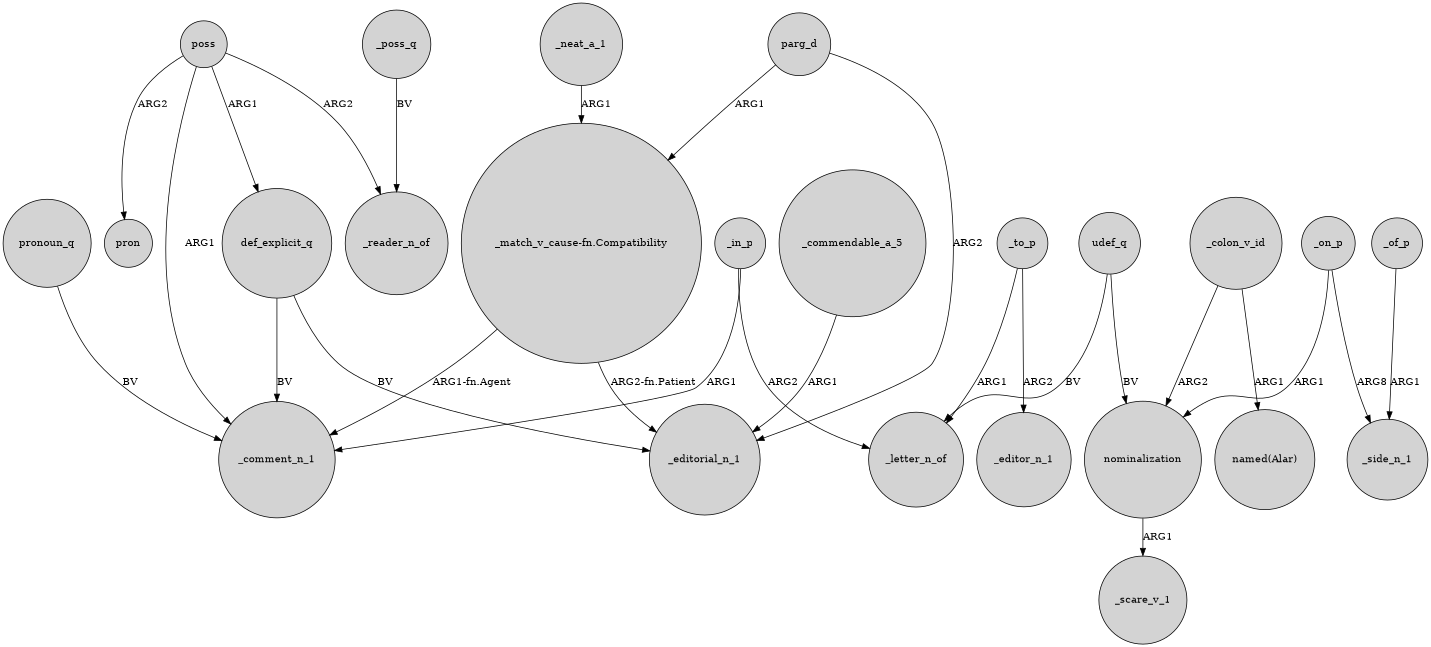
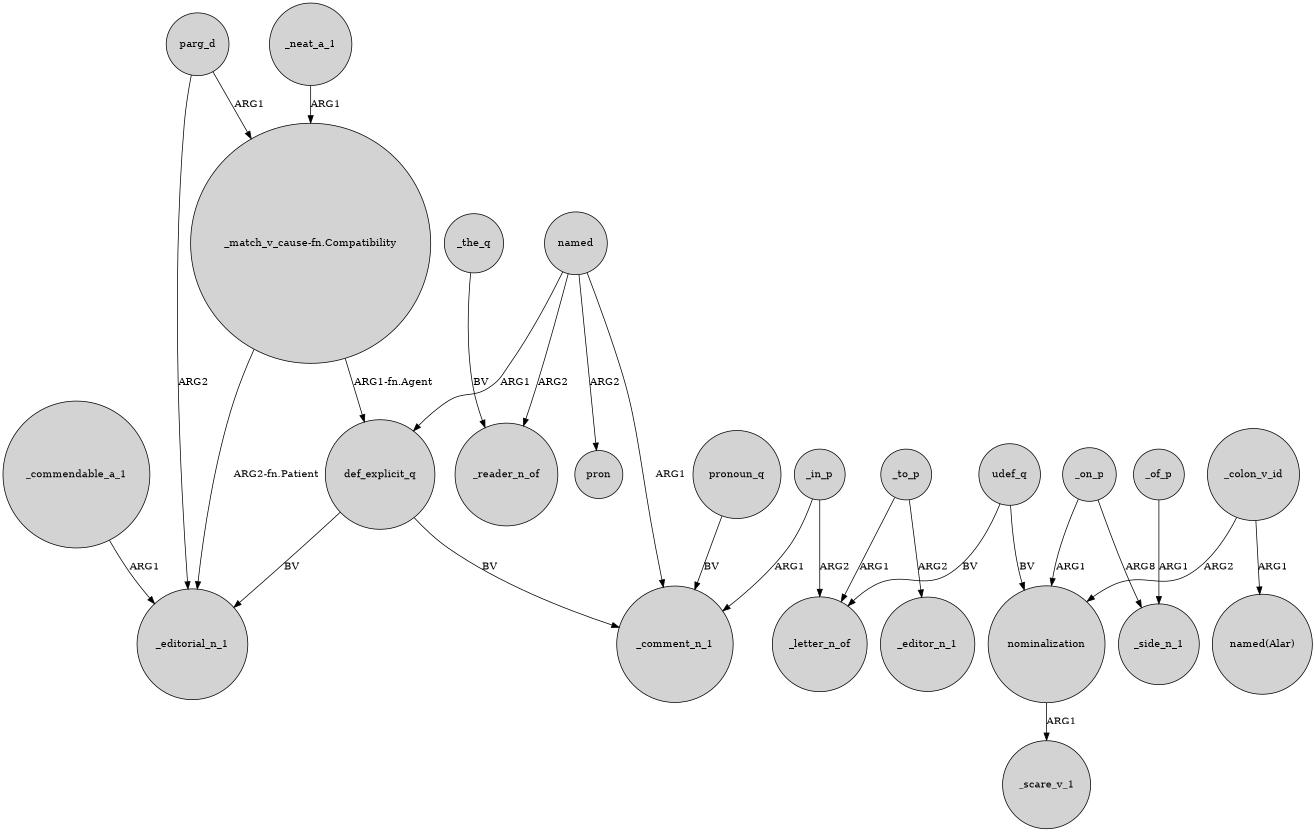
node "poss": label "poss" -> "named"
node "_poss_q": label "_poss_q" -> "_the_q"
node "_commendable_a_5": label "_commendable_a_5" -> "_commendable_a_1"
edge "_match_v_cause-fn.Compatibility" -> "_comment_n_1": now "_match_v_cause-fn.Compatibility" -> "def_explicit_q"
